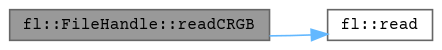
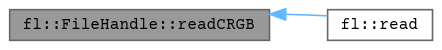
edge "fl::FileHandle::readCRGB" -> "fl::read": reversed
